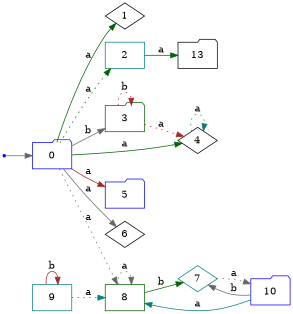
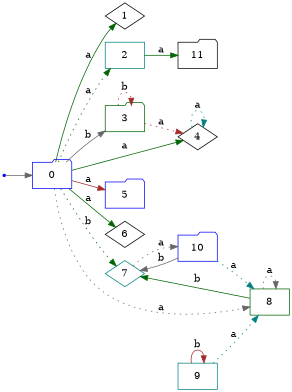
node "13": label "13" -> "11"
edge "0" -> "6": color gray40 -> darkgreen
edge "0" -> "7": added, label "b"
edge "10" -> "8": style solid -> dotted
